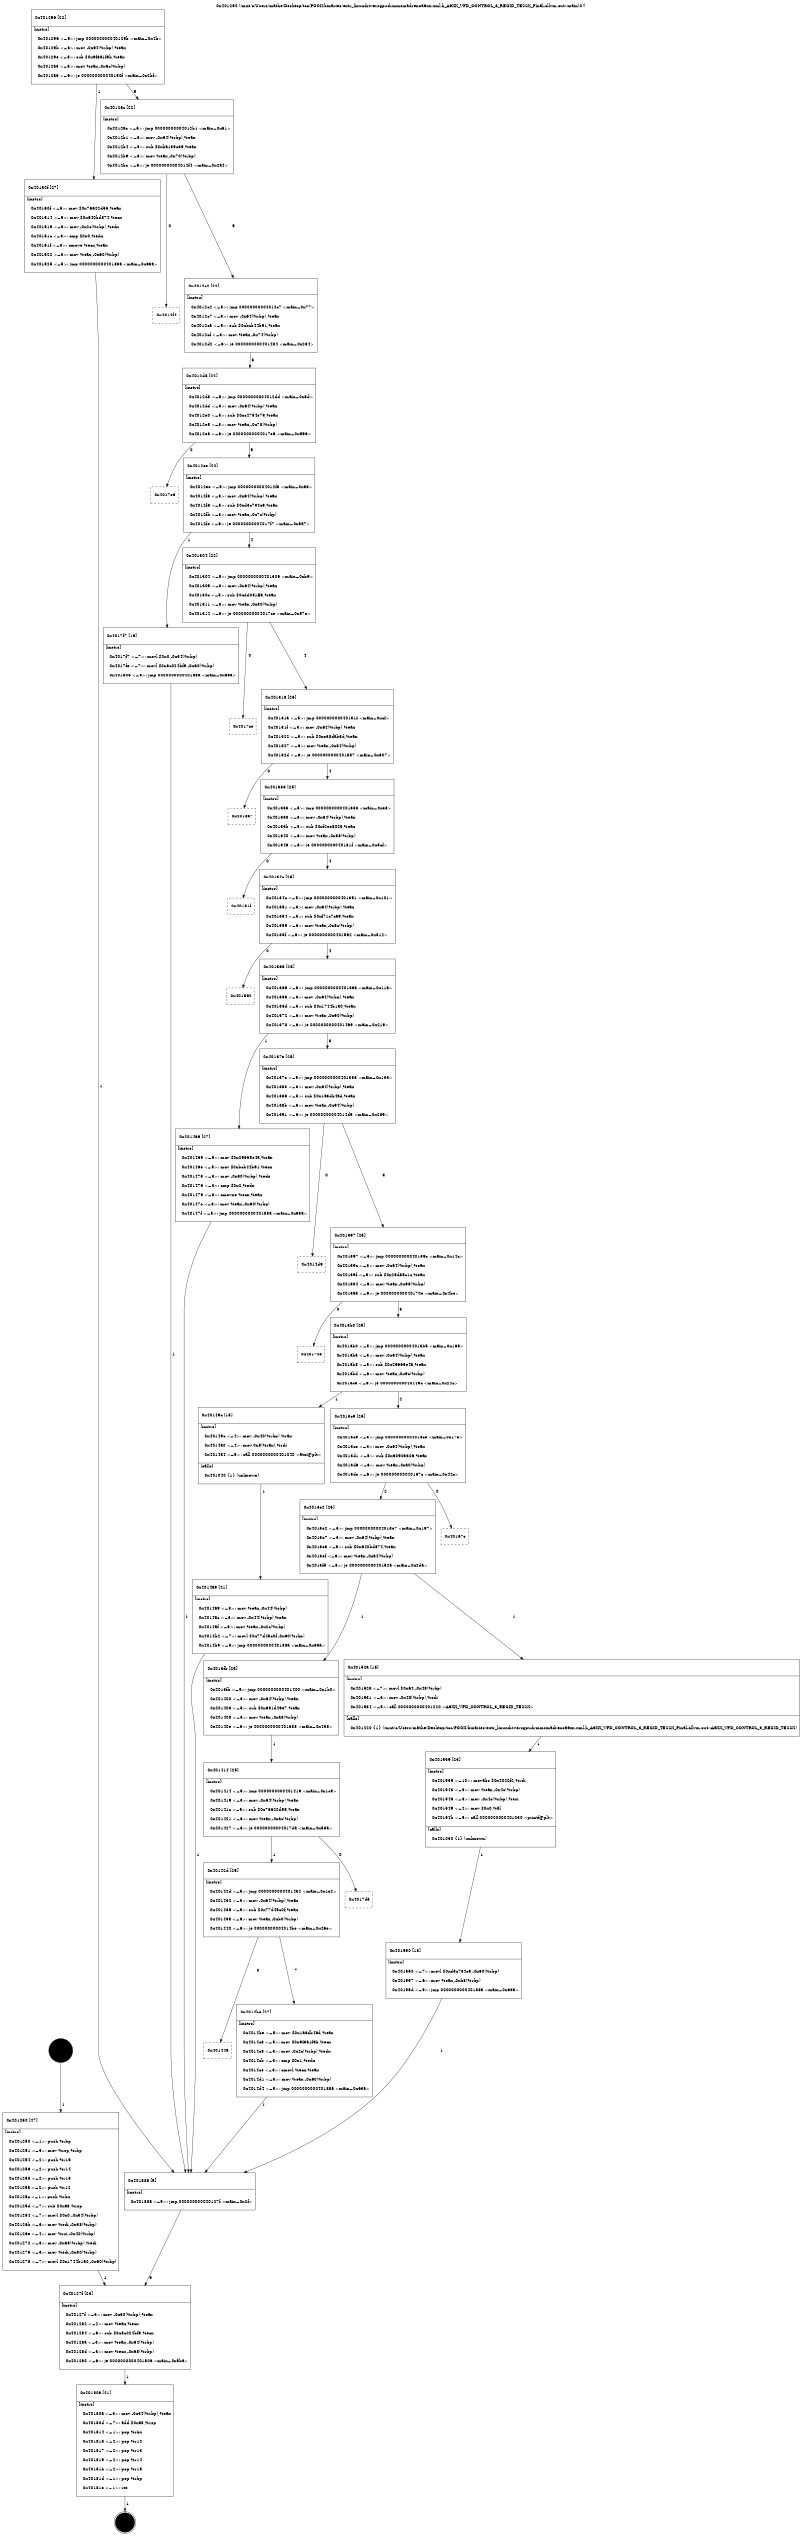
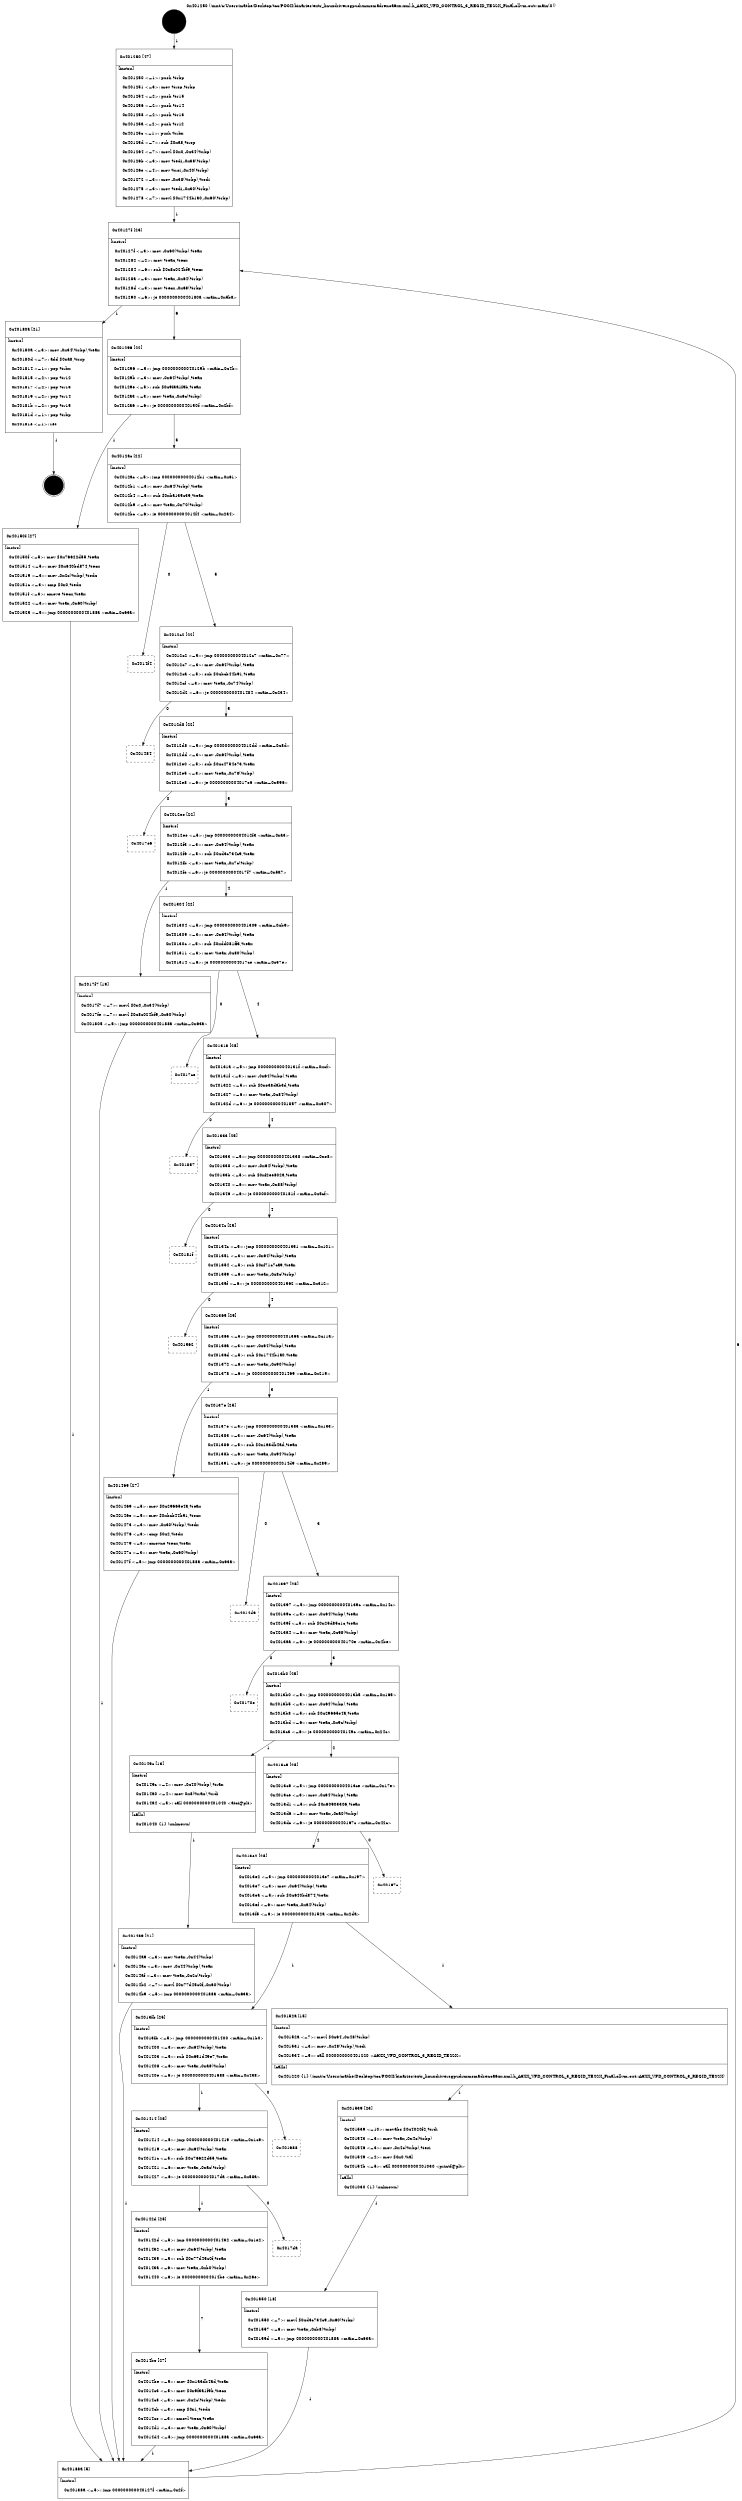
edge "0x40127f [23]" -> "0x401296 [22]": added, label "6"
node "0x401484": added
node "0x401446": removed
node "0x401688": added
